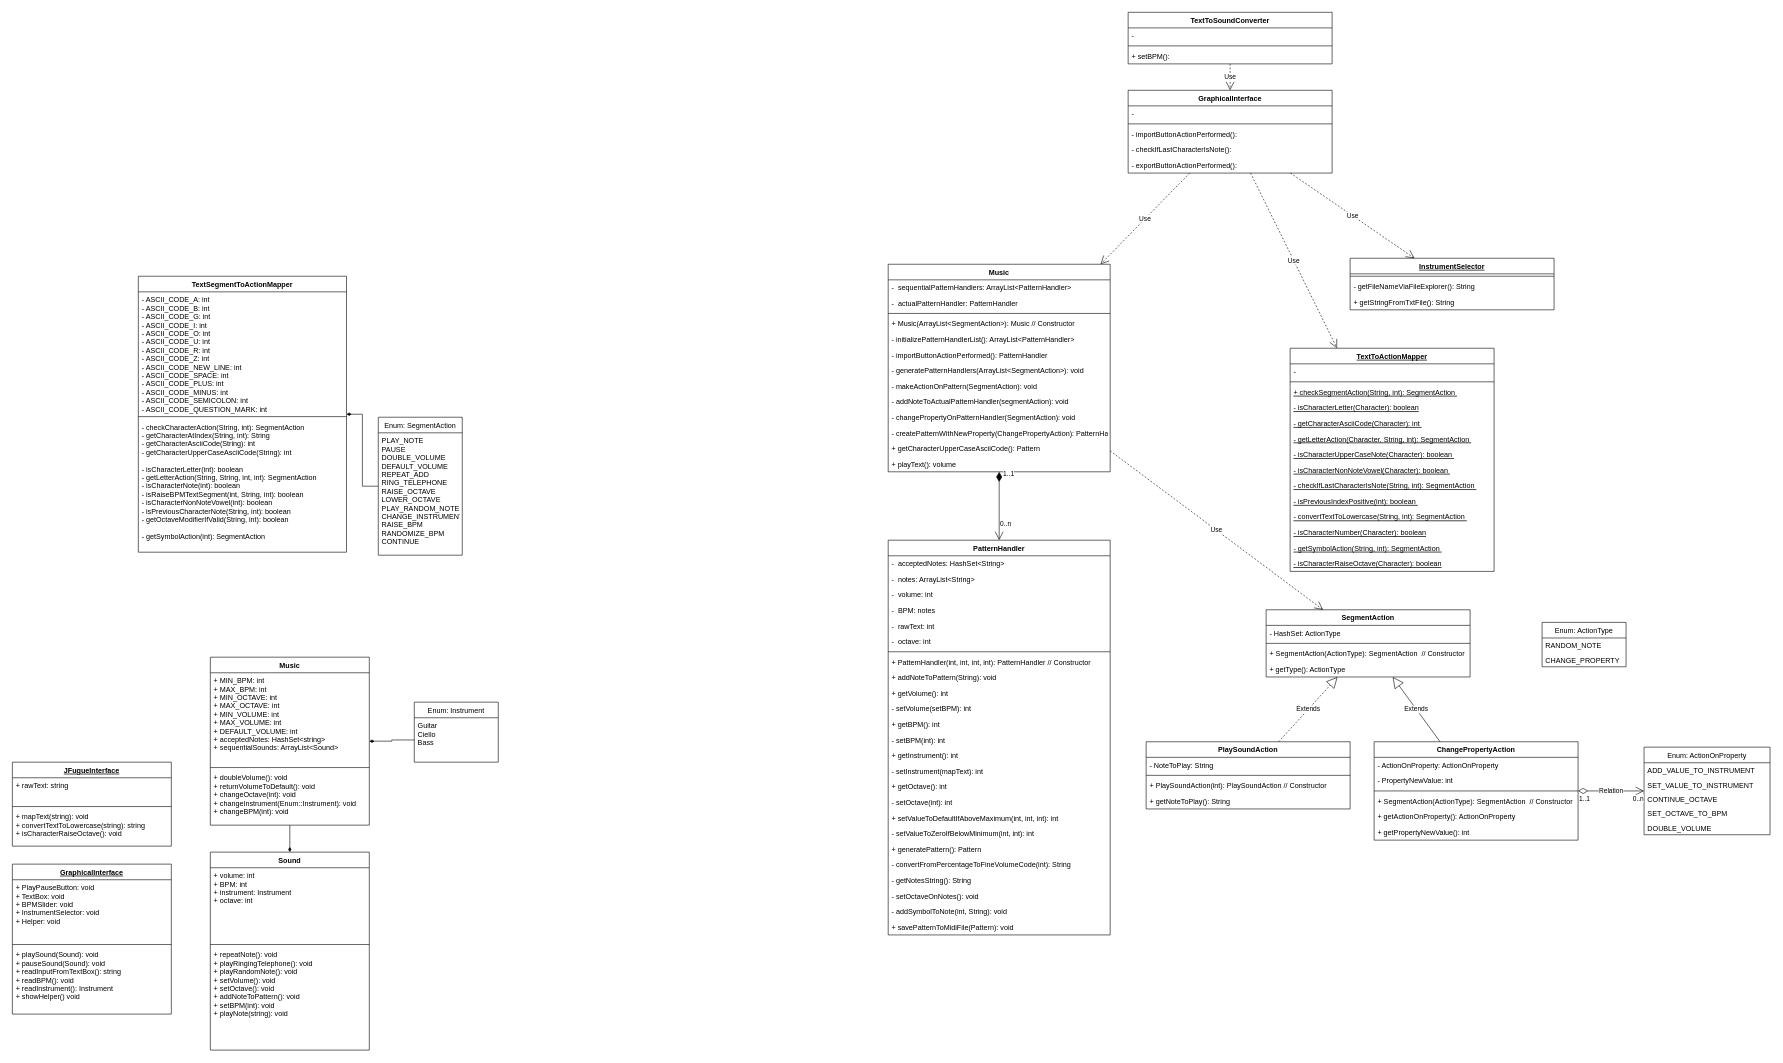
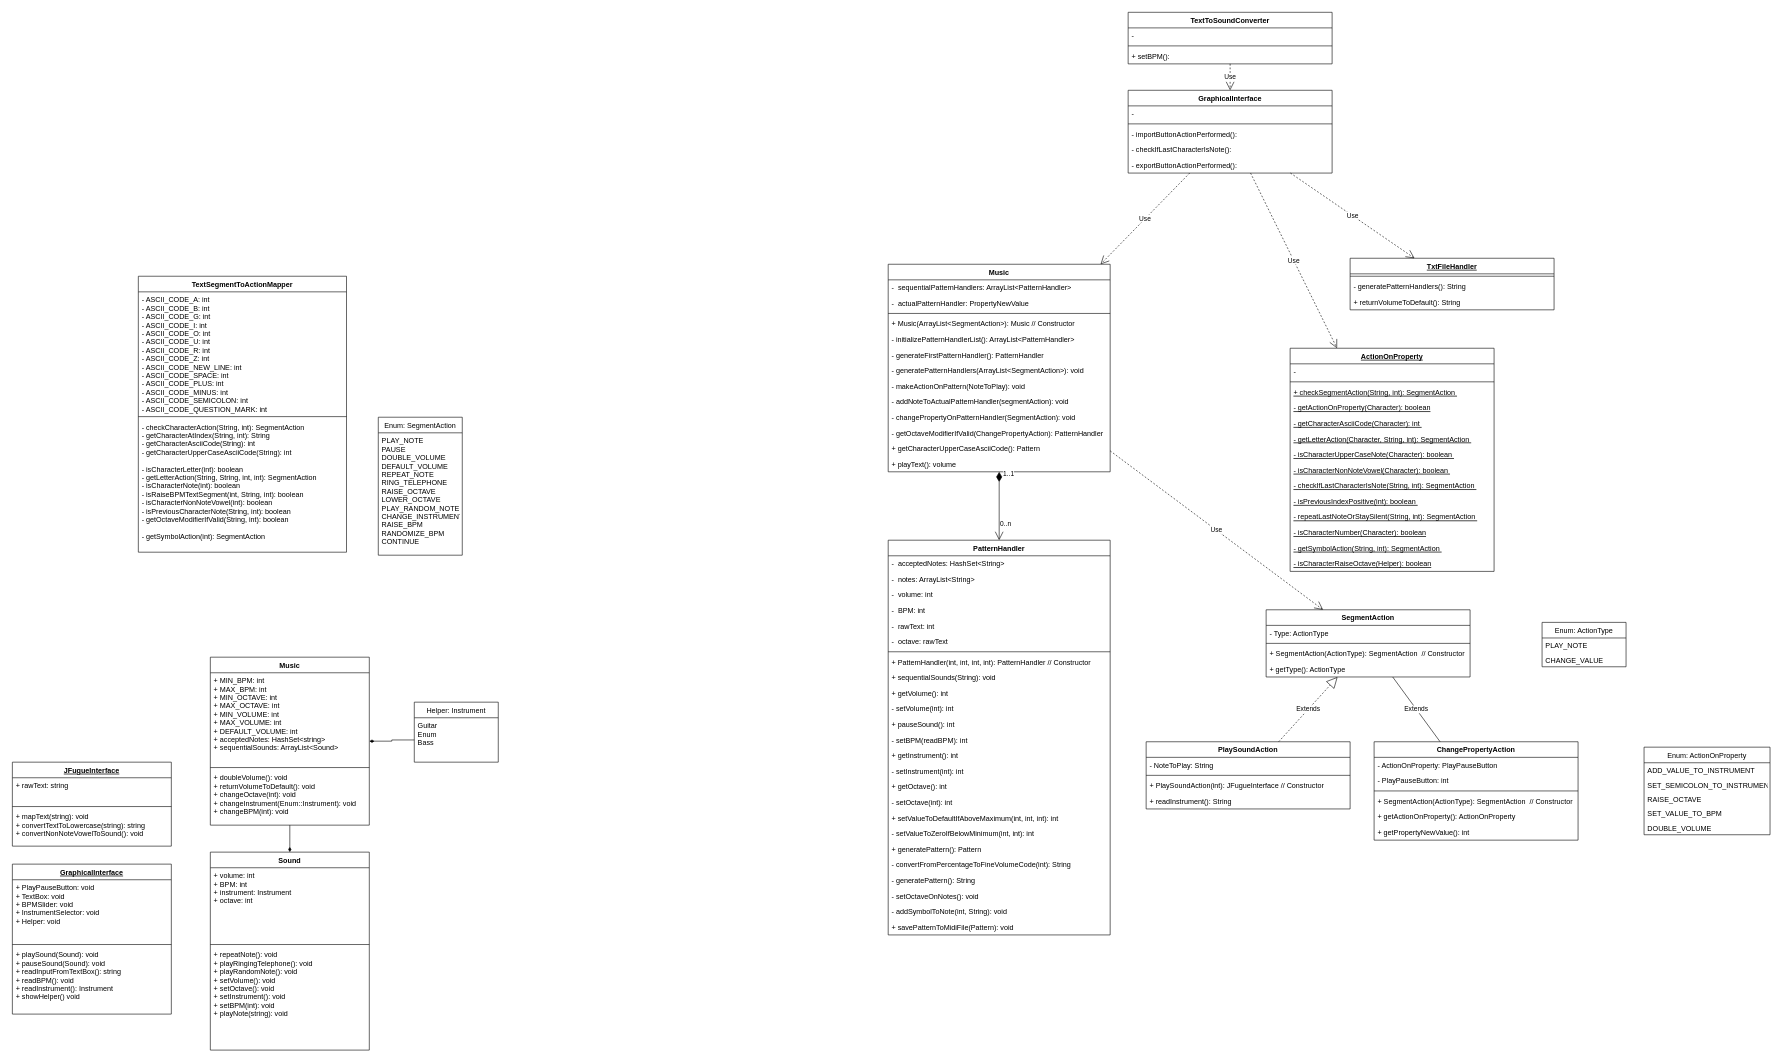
node "InstrumentSelector": label "InstrumentSelector" -> "TxtFileHandler"
node "- getFileNameViaFileExplorer(): String": label "- getFileNameViaFileExplorer(): String" -> "- generatePatternHandlers(): String"
node "+ getStringFromTxtFile(): String": label "+ getStringFromTxtFile(): String" -> "+ returnVolumeToDefault(): String"
node "- actualPatternHandler: PatternHandler": label "- actualPatternHandler: PatternHandler" -> "- actualPatternHandler: PropertyNewValue"
node "- importButtonActionPerformed(): PatternHandler": label "- importButtonActionPerformed(): PatternHandler" -> "- generateFirstPatternHandler(): PatternHandler"
node "TextToActionMapper": label "TextToActionMapper" -> "ActionOnProperty"
node "- makeActionOnPattern(SegmentAction): void": label "- makeActionOnPattern(SegmentAction): void" -> "- makeActionOnPattern(NoteToPlay): void"
node "- isCharacterLetter(Character): boolean": label "- isCharacterLetter(Character): boolean" -> "- getActionOnProperty(Character): boolean"
node "- createPatternWithNewProperty(ChangePropertyAction): PatternHandler": label "- createPatternWithNewProperty(ChangePropertyAction): PatternHandler" -> "- getOctaveModifierIfValid(ChangePropertyAction): PatternHandler"
node "PLAY_NOTE PAUSE DOUBLE_VOLUME DEFAULT_VOLUME REPEAT_ADD RING_TELEPHONE RAISE_OCTAVE LOWER_OCTAVE PLAY_RANDOM_NOTE CHANGE_INSTRUMENT RAISE_BPM RANDOMIZE_BPM CONTINUE": label "PLAY_NOTE PAUSE DOUBLE_VOLUME DEFAULT_VOLUME REPEAT_ADD RING_TELEPHONE RAISE_OCTAVE LOWER_OCTAVE PLAY_RANDOM_NOTE CHANGE_INSTRUMENT RAISE_BPM RANDOMIZE_BPM CONTINUE" -> "PLAY_NOTE PAUSE DOUBLE_VOLUME DEFAULT_VOLUME REPEAT_NOTE RING_TELEPHONE RAISE_OCTAVE LOWER_OCTAVE PLAY_RANDOM_NOTE CHANGE_INSTRUMENT RAISE_BPM RANDOMIZE_BPM CONTINUE"
edge "Enum: SegmentAction" -> "TextSegmentToActionMapper": removed
node "- convertTextToLowercase(String, int): SegmentAction": label "- convertTextToLowercase(String, int): SegmentAction" -> "- repeatLastNoteOrStaySilent(String, int): SegmentAction"
node "- isCharacterRaiseOctave(Character): boolean": label "- isCharacterRaiseOctave(Character): boolean" -> "- isCharacterRaiseOctave(Helper): boolean"
node "- BPM: notes": label "- BPM: notes" -> "- BPM: int"
node "- HashSet: ActionType": label "- HashSet: ActionType" -> "- Type: ActionType"
node "- octave: int": label "- octave: int" -> "- octave: rawText"
node "RANDOM_NOTE": label "RANDOM_NOTE" -> "PLAY_NOTE"
node "CHANGE_PROPERTY": label "CHANGE_PROPERTY" -> "CHANGE_VALUE"
node "+ addNoteToPattern(String): void": label "+ addNoteToPattern(String): void" -> "+ sequentialSounds(String): void"
edge "ChangePropertyAction" -> "SegmentAction": arrowhead block -> none
node "- setVolume(setBPM): int": label "- setVolume(setBPM): int" -> "- setVolume(int): int"
node "Enum: Instrument": label "Enum: Instrument" -> "Helper: Instrument"
node "+ getBPM(): int": label "+ getBPM(): int" -> "+ pauseSound(): int"
node "Guitar Ciello Bass": label "Guitar Ciello Bass" -> "Guitar Enum Bass"
node "- setBPM(int): int": label "- setBPM(int): int" -> "- setBPM(readBPM): int"
node "- ActionOnProperty: ActionOnProperty": label "- ActionOnProperty: ActionOnProperty" -> "- ActionOnProperty: PlayPauseButton"
node "- setInstrument(mapText): int": label "- setInstrument(mapText): int" -> "- setInstrument(int): int"
node "- PropertyNewValue: int": label "- PropertyNewValue: int" -> "- PlayPauseButton: int"
node "SET_VALUE_TO_INSTRUMENT": label "SET_VALUE_TO_INSTRUMENT" -> "SET_SEMICOLON_TO_INSTRUMENT"
node "+ PlaySoundAction(int): PlaySoundAction // Constructor": label "+ PlaySoundAction(int): PlaySoundAction // Constructor" -> "+ PlaySoundAction(int): JFugueInterface // Constructor"
edge "ChangePropertyAction" -- "Enum: ActionOnProperty": removed, labels "1..1", "Relation", "0..n"
node "CONTINUE_OCTAVE": label "CONTINUE_OCTAVE" -> "RAISE_OCTAVE"
node "+ getNoteToPlay(): String": label "+ getNoteToPlay(): String" -> "+ readInstrument(): String"
node "SET_OCTAVE_TO_BPM": label "SET_OCTAVE_TO_BPM" -> "SET_VALUE_TO_BPM"
node "+ mapText(string): void + convertTextToLowercase(string): string + isCharacterRaiseOctave(): void": label "+ mapText(string): void + convertTextToLowercase(string): string + isCharacterRaiseOctave(): void" -> "+ mapText(string): void + convertTextToLowercase(string): string + convertNonNoteVowelToSound(): void"
node "- getNotesString(): String": label "- getNotesString(): String" -> "- generatePattern(): String"
node "+ repeatNote(): void + playRingingTelephone(): void + playRandomNote(): void + setVolume(): void + setOctave(): void + addNoteToPattern(): void + setBPM(int): void + playNote(string): void": label "+ repeatNote(): void + playRingingTelephone(): void + playRandomNote(): void + setVolume(): void + setOctave(): void + addNoteToPattern(): void + setBPM(int): void + playNote(string): void" -> "+ repeatNote(): void + playRingingTelephone(): void + playRandomNote(): void + setVolume(): void + setOctave(): void + setInstrument(): void + setBPM(int): void + playNote(string): void"
